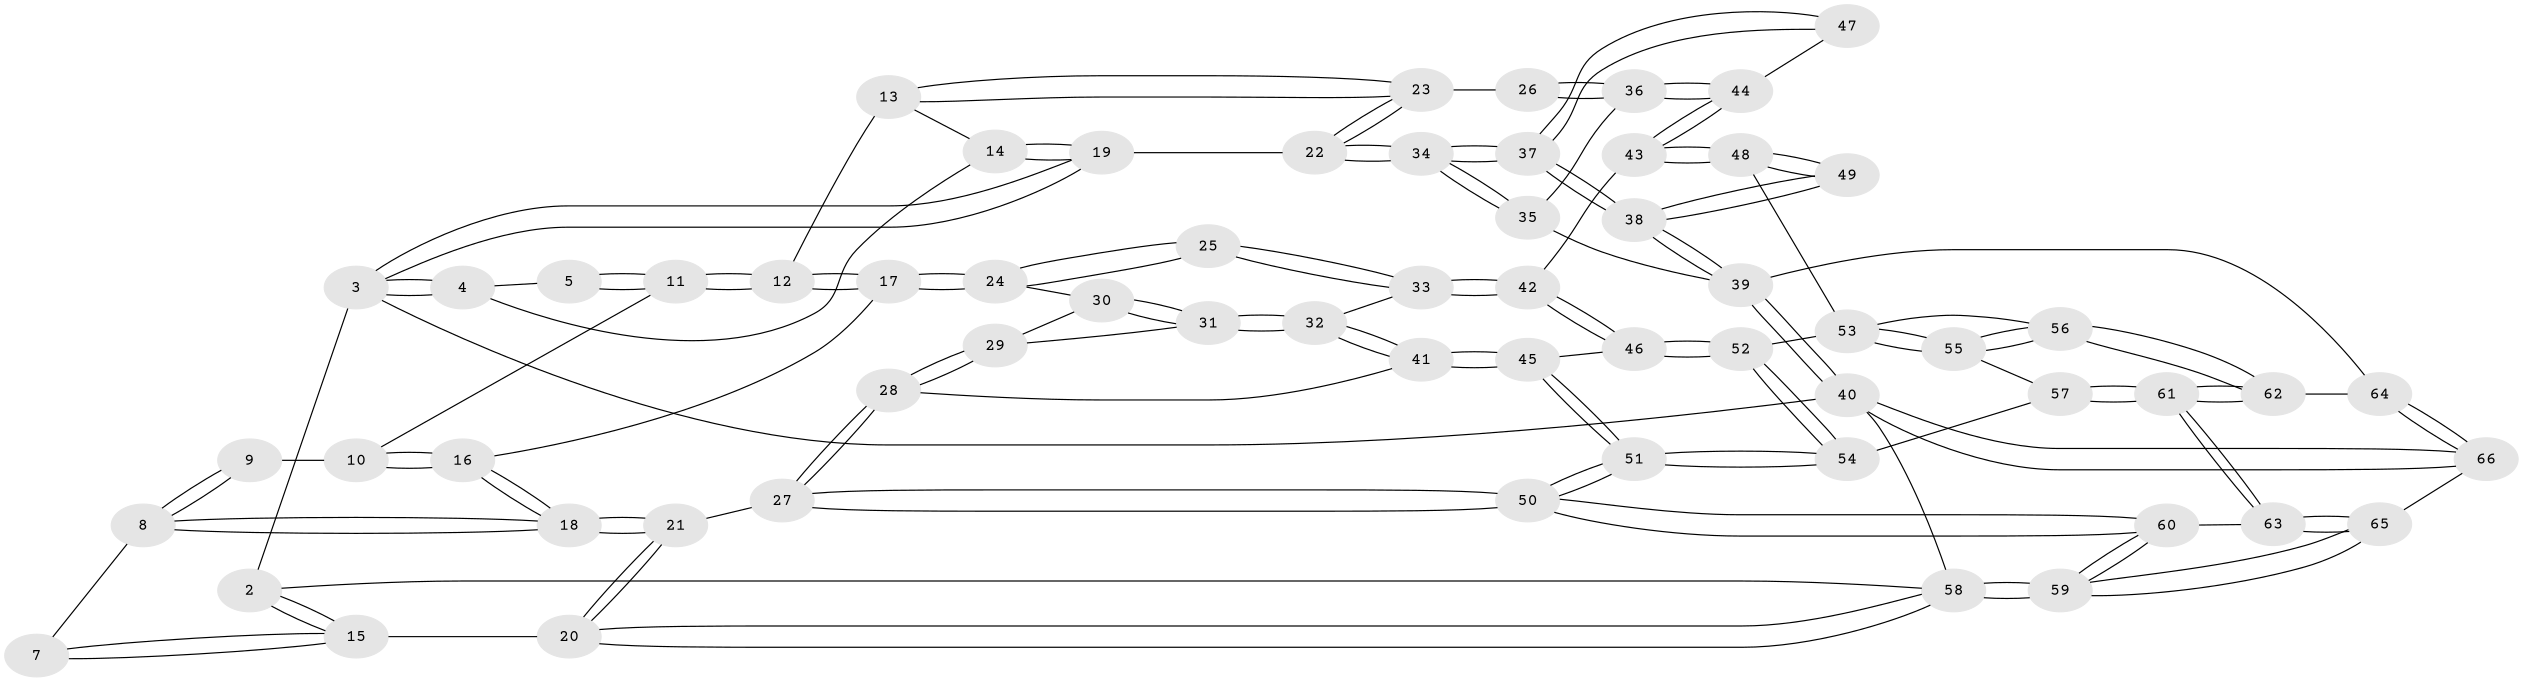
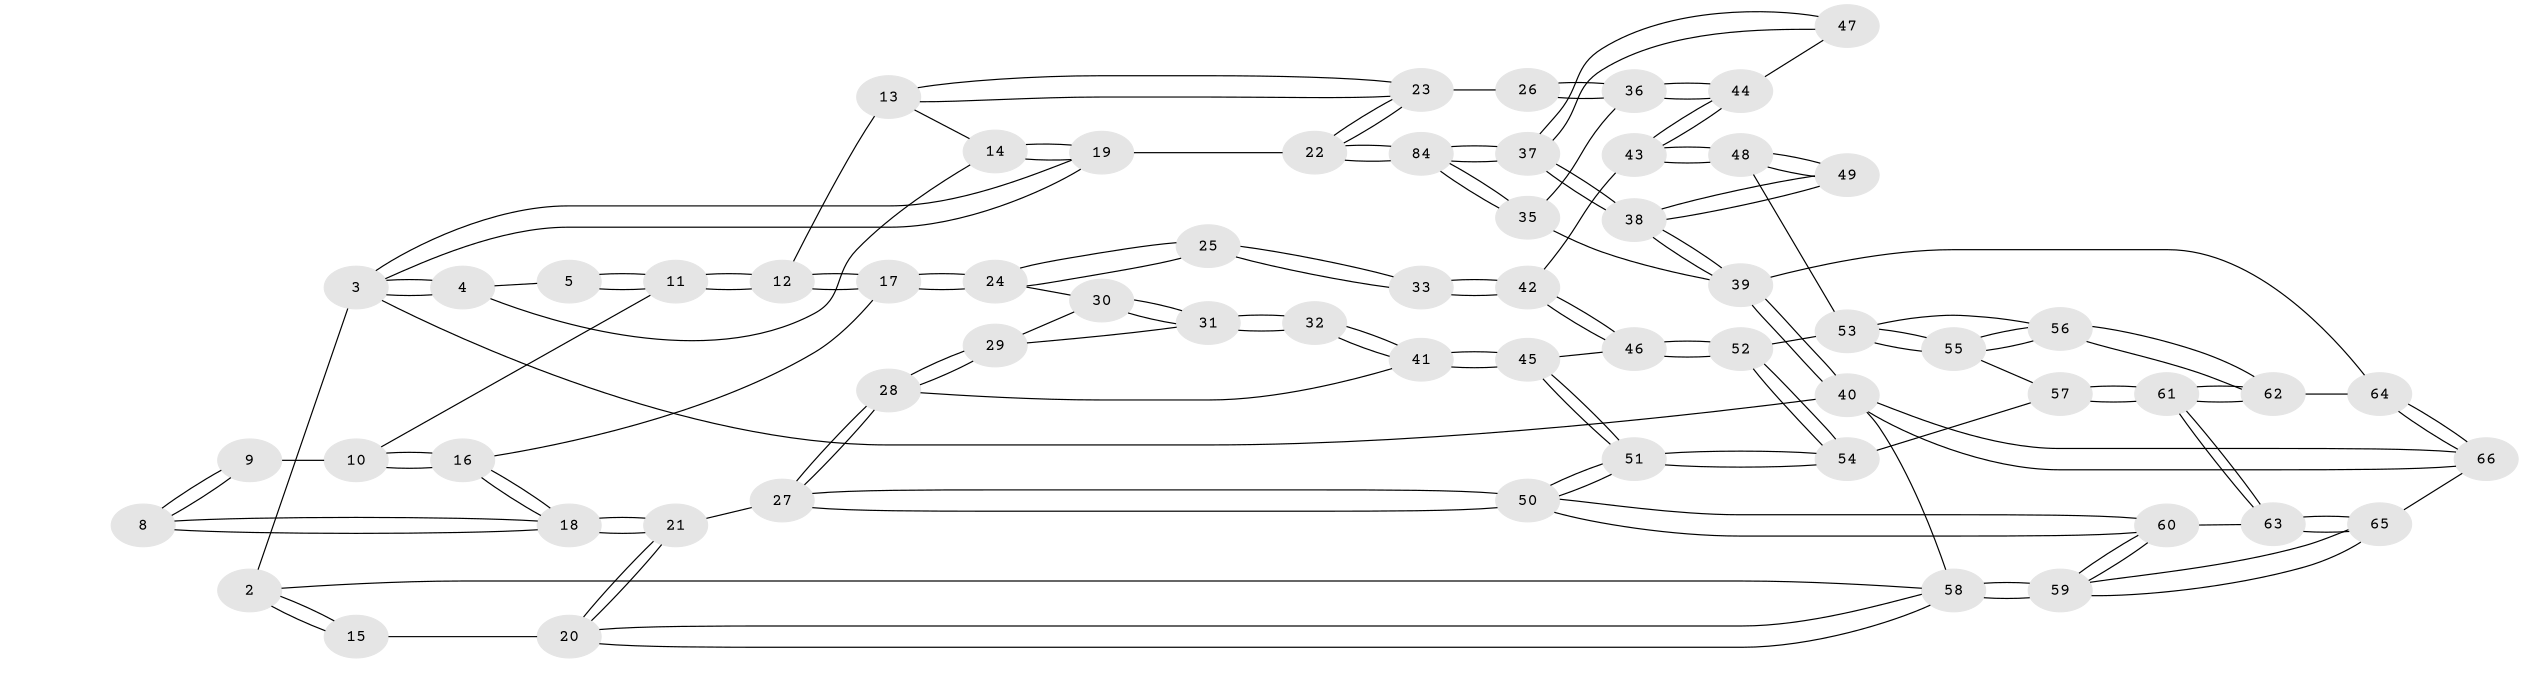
node "34": label "34" -> "84"
edge "33" -- "32": removed
node "7": removed
